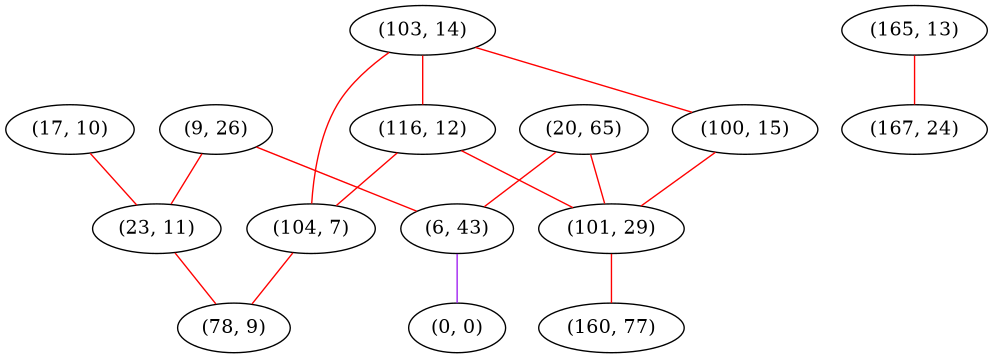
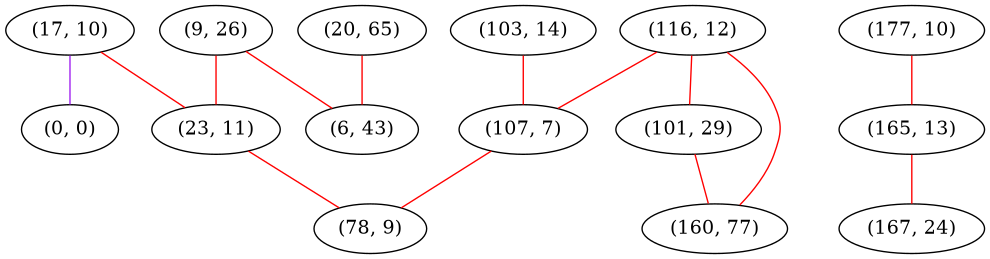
node "(177, 10)": added
edge "(103, 14)" -- "(116, 12)": now "(160, 77)" -- "(116, 12)"
node "(100, 15)": removed
edge "(20, 65)" -- "(101, 29)": removed
node "(104, 7)": label "(104, 7)" -> "(107, 7)"
edge "(6, 43)" -- "(0, 0)": now "(17, 10)" -- "(0, 0)"
